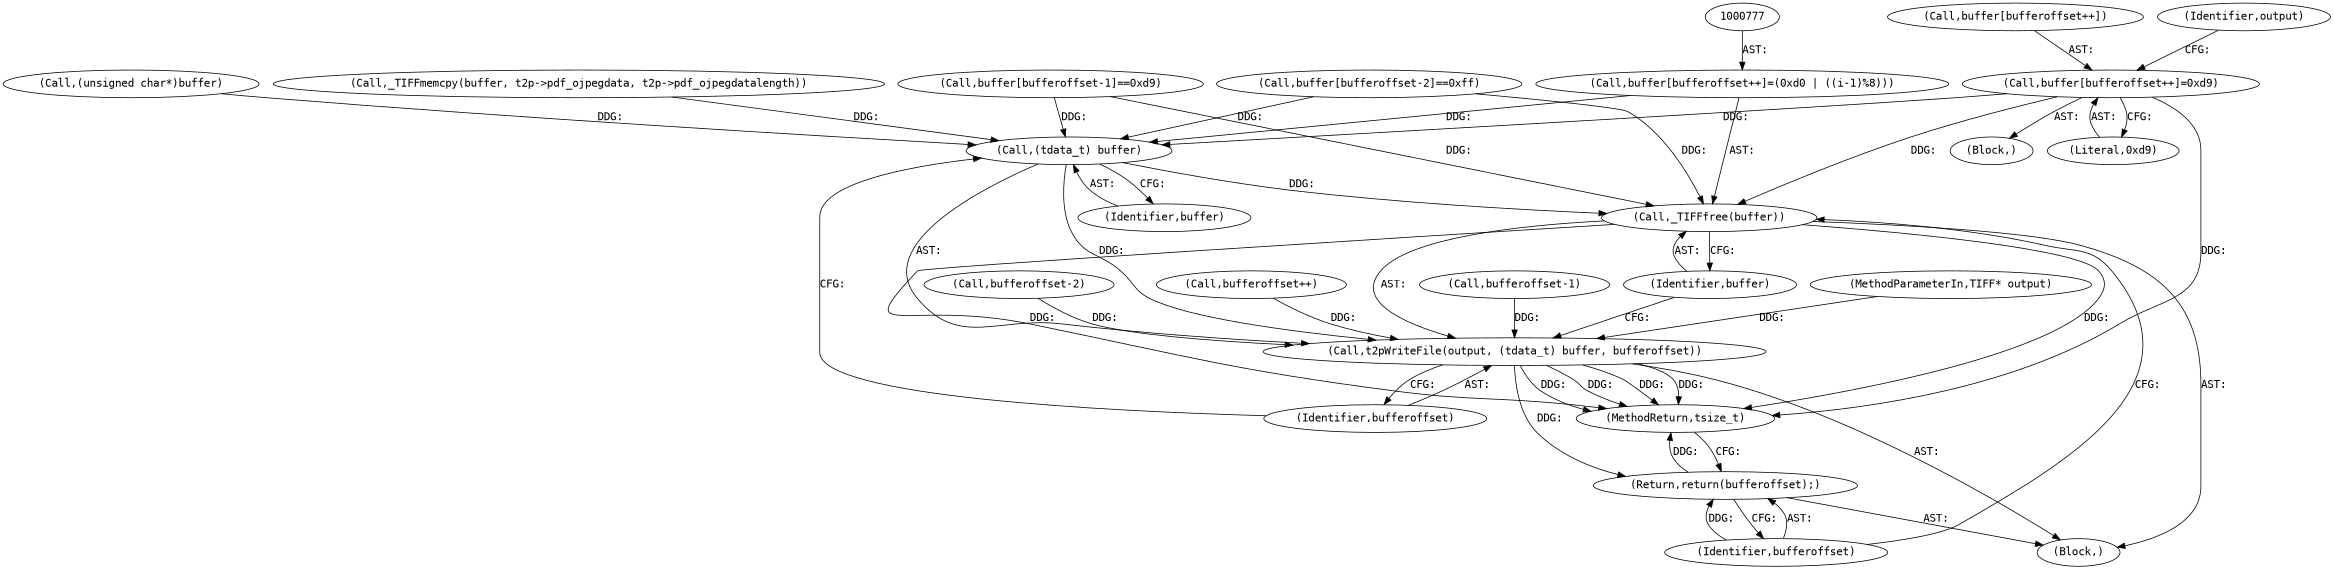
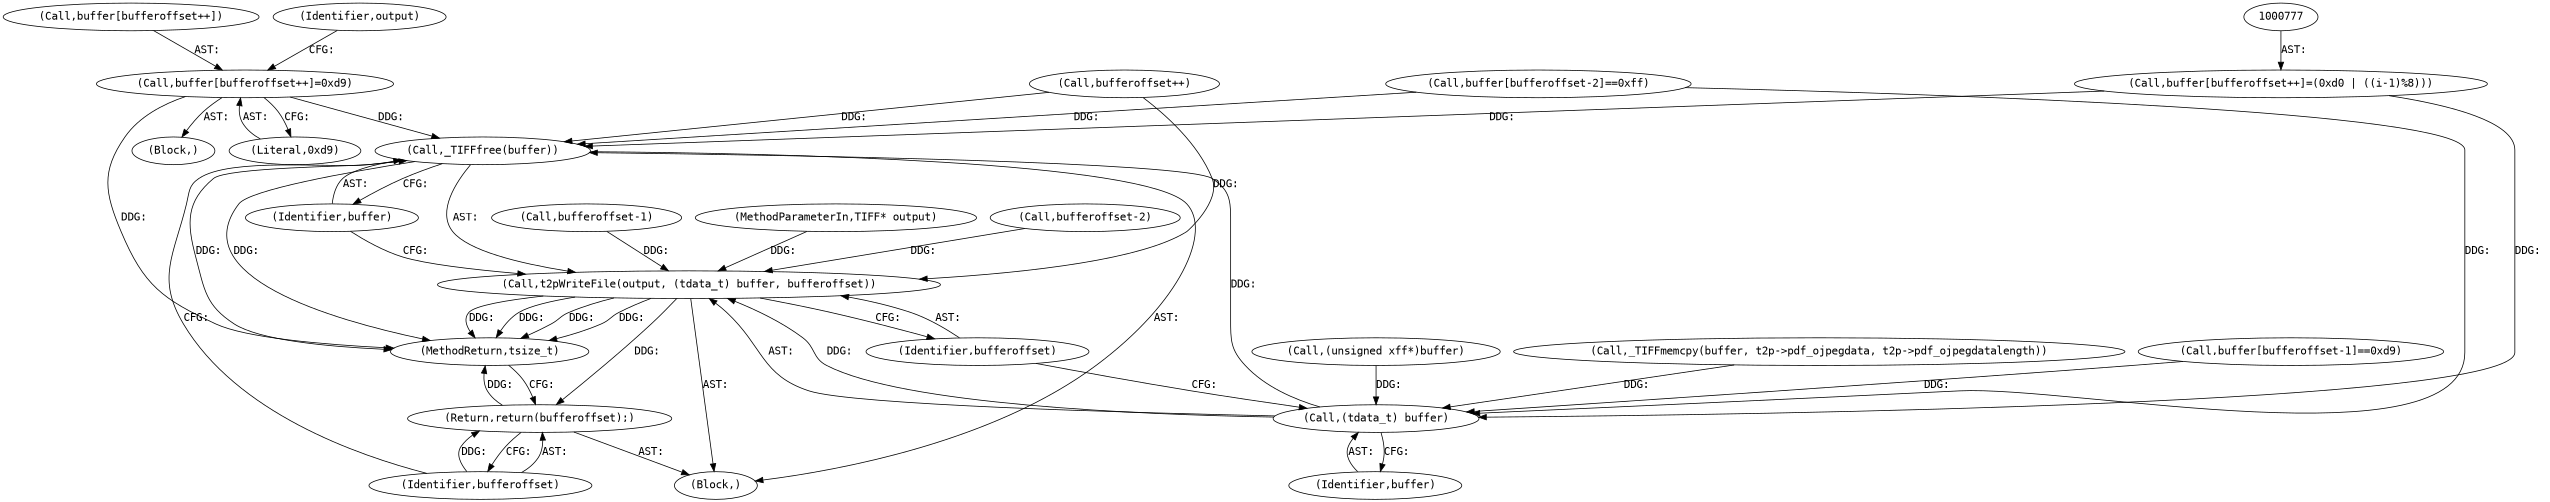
node "(Call,(unsigned char*)buffer)": label "(Call,(unsigned char*)buffer)" -> "(Call,(unsigned xff*)buffer)"
edge "(Call,buffer[bufferoffset++]=0xd9)" -> "(Call,(tdata_t) buffer)": removed, label "DDG:"
edge "(Call,buffer[bufferoffset-1]==0xd9)" -> "(Call,_TIFFfree(buffer))": now "(Call,bufferoffset++)" -> "(Call,_TIFFfree(buffer))"
edge "(Call,buffer[bufferoffset++]=(0xd0 | ((i-1)%8)))" -> "(Call,_TIFFfree(buffer))": label "AST: " -> "DDG: "
